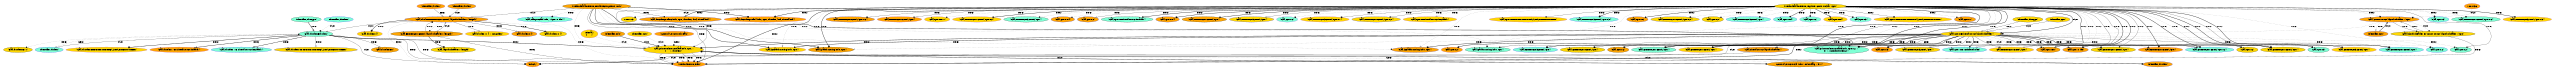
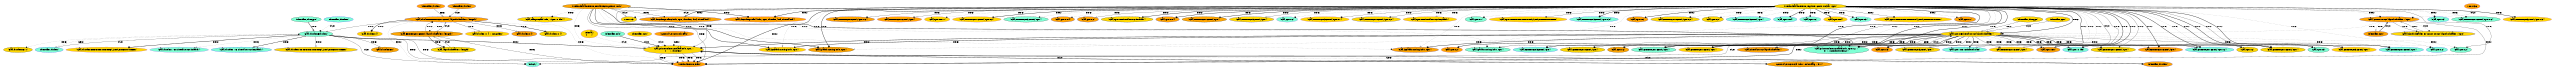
edge "(MethodParameterIn,netdissect_options *ndo)" -> "(Call,tlv_len=EXTRACT_16BITS(ldp_tlv_header->length))": now "(MethodParameterIn,netdissect_options *ndo)" -> "1000113"
node "(Call,safeputchar(ndo, *(tptr + idx)))": fillcolor aquamarine -> gold
node "(Call,tptr+=sizeof(struct in_addr))": fillcolor aquamarine -> gold
node "(Call,tptr+1)": added
edge "(MethodParameterIn,register const u_char *tptr)" -> "(Call,tptr+=sizeof(struct ldp_tlv_header))": label "AST: " -> "DDG: "
edge "(Call,tlv_len=EXTRACT_16BITS(ldp_tlv_header->length))" -> "(Call,tlv_tlen=tlv_len)": label "AST: " -> "DDG: "
edge "(MethodParameterIn,register const u_char *tptr)" -> "(Call,tptr += vc_info_tlv_len)": label "DDG: " -> "AST: "
node "(Identifier,ndo)": fillcolor orange -> aquamarine
node "(Call,ldp_tlv_header = (const struct ldp_tlv_header *)tptr)": color black -> blue
edge "(Call,tlv_tlen=tlv_len)" -> "(Call,tlv_tlen >= sizeof(struct in_addr))": style bold -> dotted
edge "(Call,ldp_tlv_header->length)" -> "(Call,EXTRACT_16BITS(ldp_tlv_header->length))": added, label "AST:"
edge "(Call,tptr+=sizeof(struct ldp_tlv_header))" -> "(Call,tptr+=1)": label "AST: " -> "DDG: "
node "(Call,tlv_tlen >= sizeof(struct in_addr))": fillcolor orange -> aquamarine
node "(Call,tptr+=1)": color black -> blue
node "(Call,tptr + idx)": fillcolor orange -> aquamarine
edge "(Call,sizeof(struct ldp_tlv_header))" -> "(Block,)": now "(Call,sizeof(struct ldp_tlv_header))" -> "(Call,tptr+=sizeof(struct ldp_tlv_header))"
edge "(Call,tptr+=sizeof(struct ldp_tlv_header))" -> "(MethodReturn,RET)": arrowhead onormal -> box
edge "(Call,ldp_tlv_header = (const struct ldp_tlv_header *)tptr)" -> "(MethodReturn,RET)": now "(Call,(const struct ldp_tlv_header *)tptr)" -> "(MethodReturn,RET)"
node "(Block,)": fillcolor orange -> aquamarine
